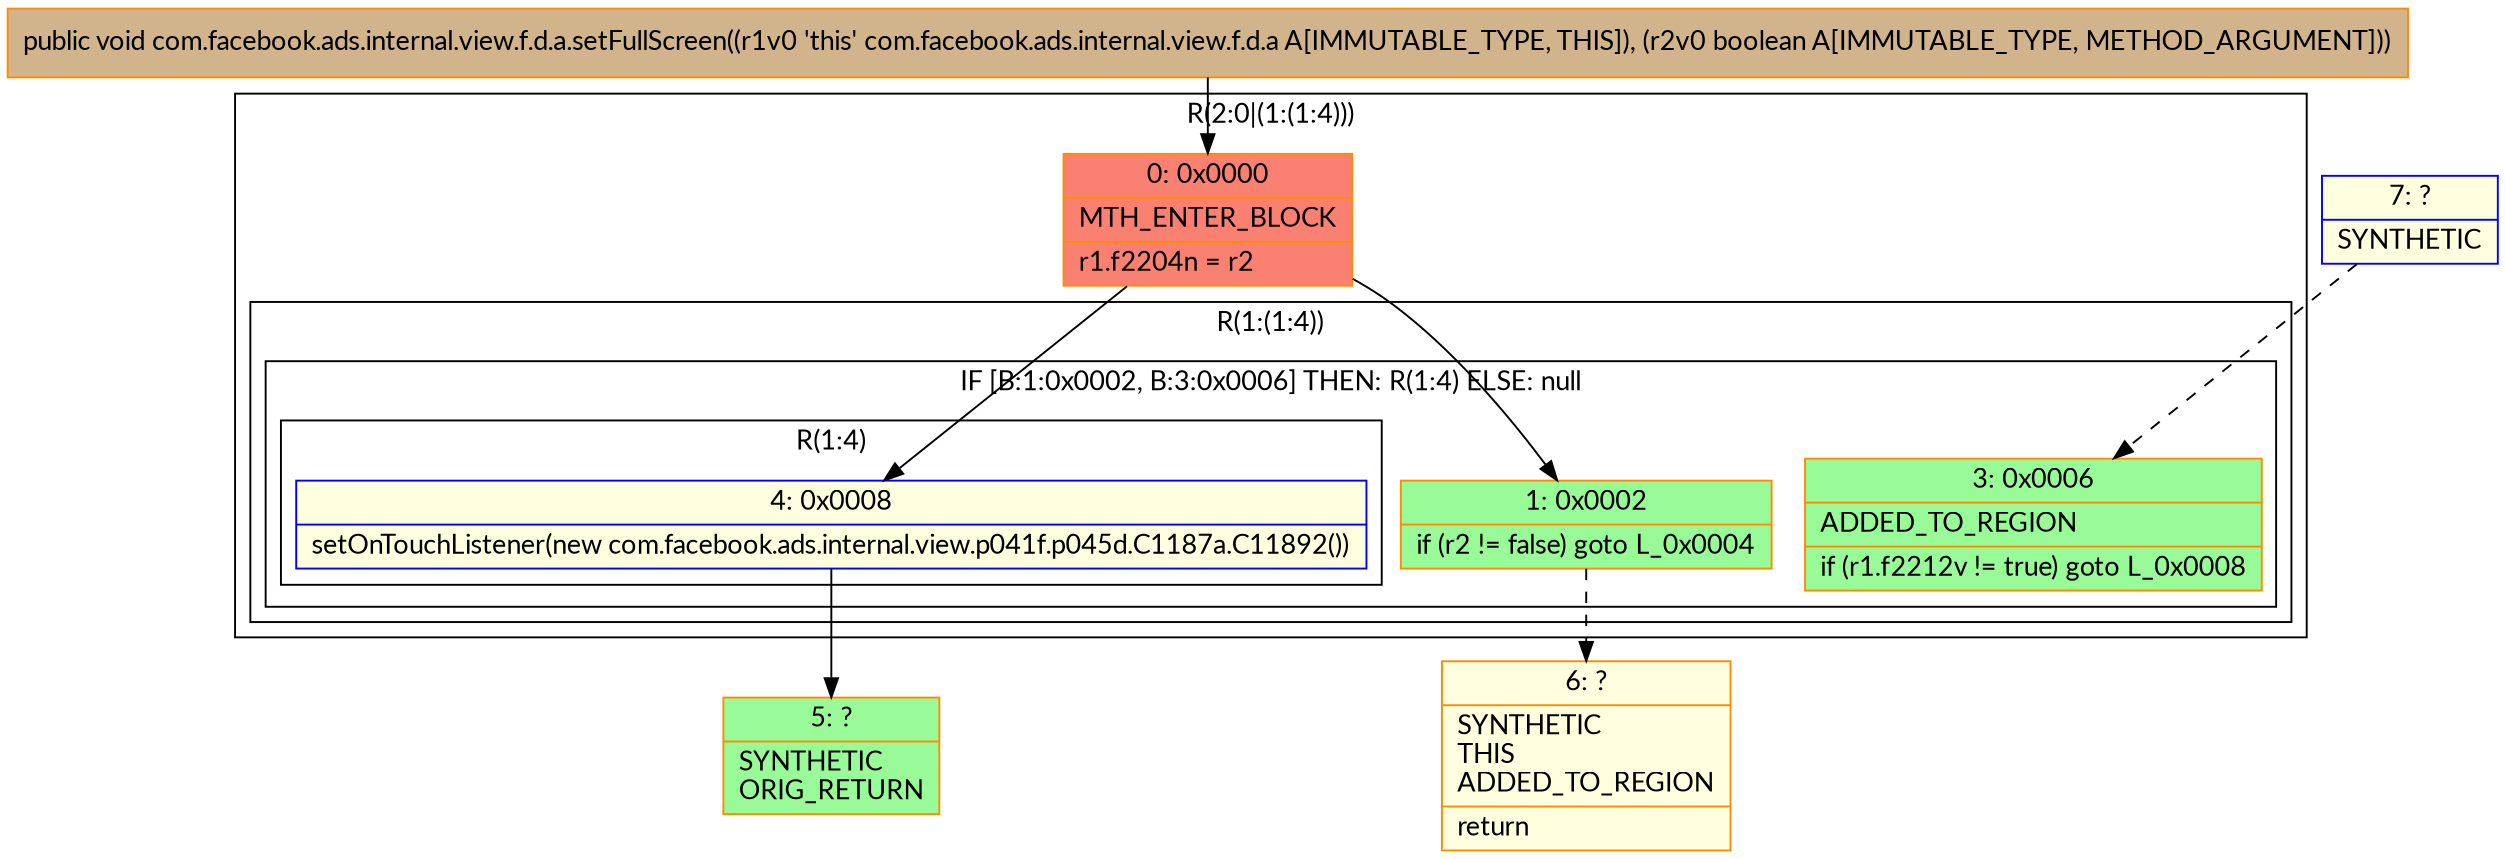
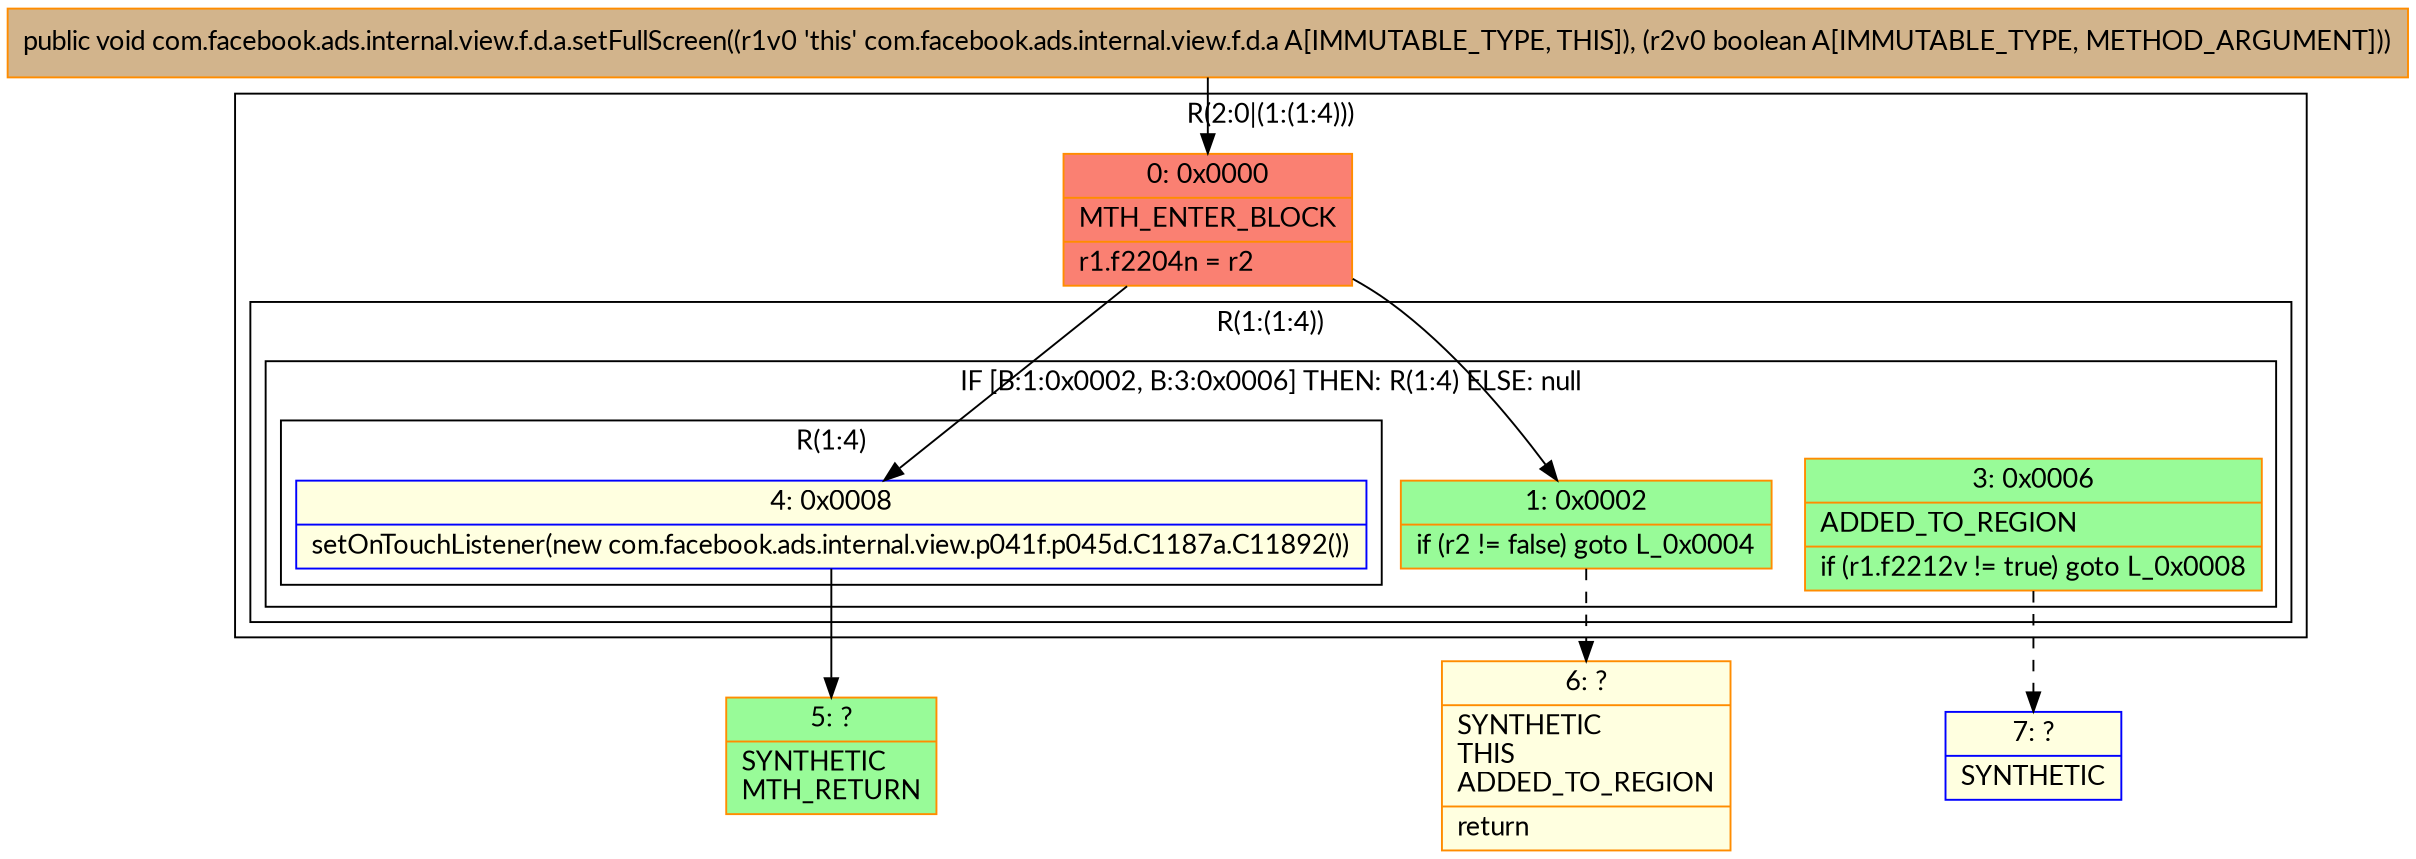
edge "7: ?" -> "3: 0x0006": reversed
node "5: ?": text "ORIG_RETURN" -> "MTH_RETURN"
